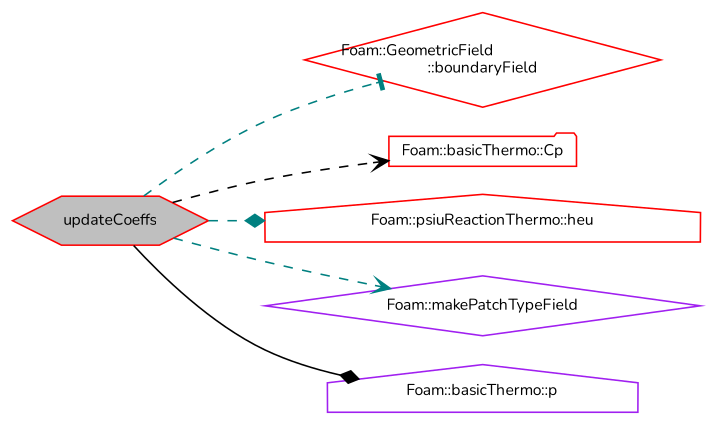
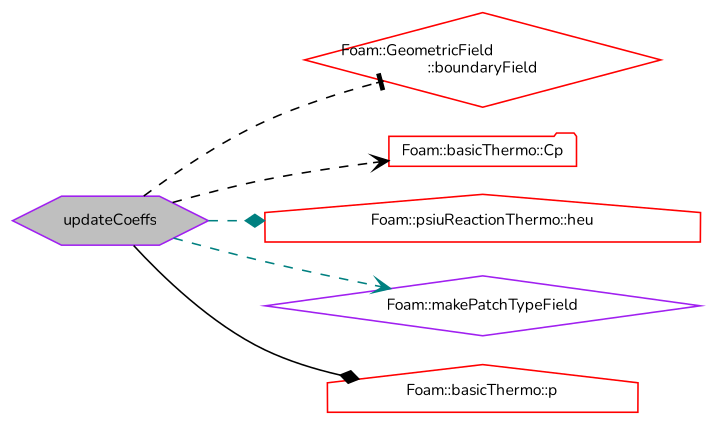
edge "updateCoeffs" -> "Foam::GeometricField ::boundaryField": color teal -> black
node "updateCoeffs": color red -> purple
node "Foam::basicThermo::p": color purple -> red
